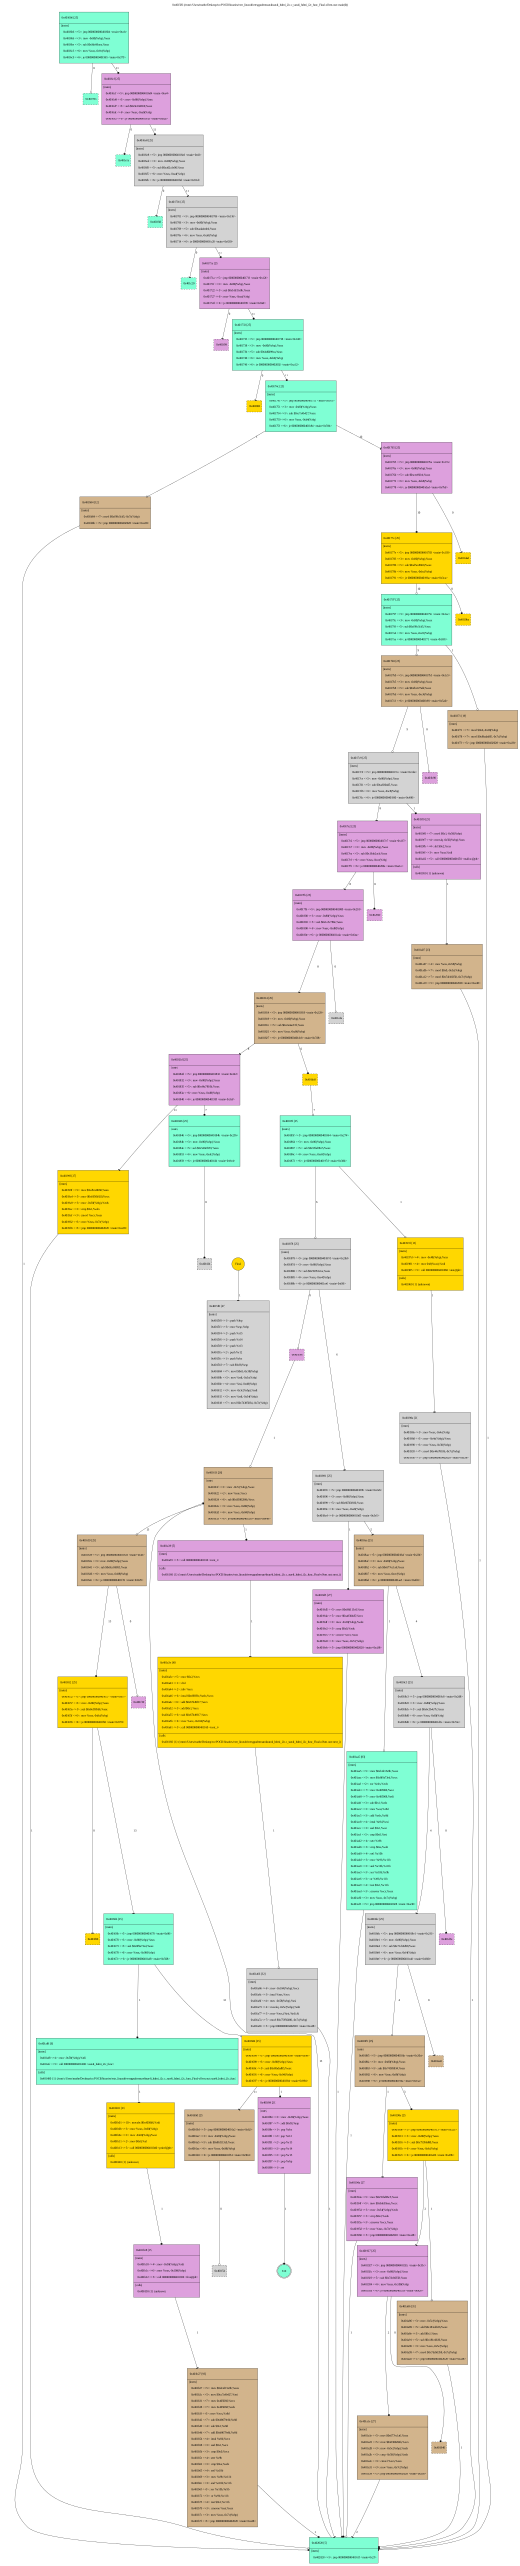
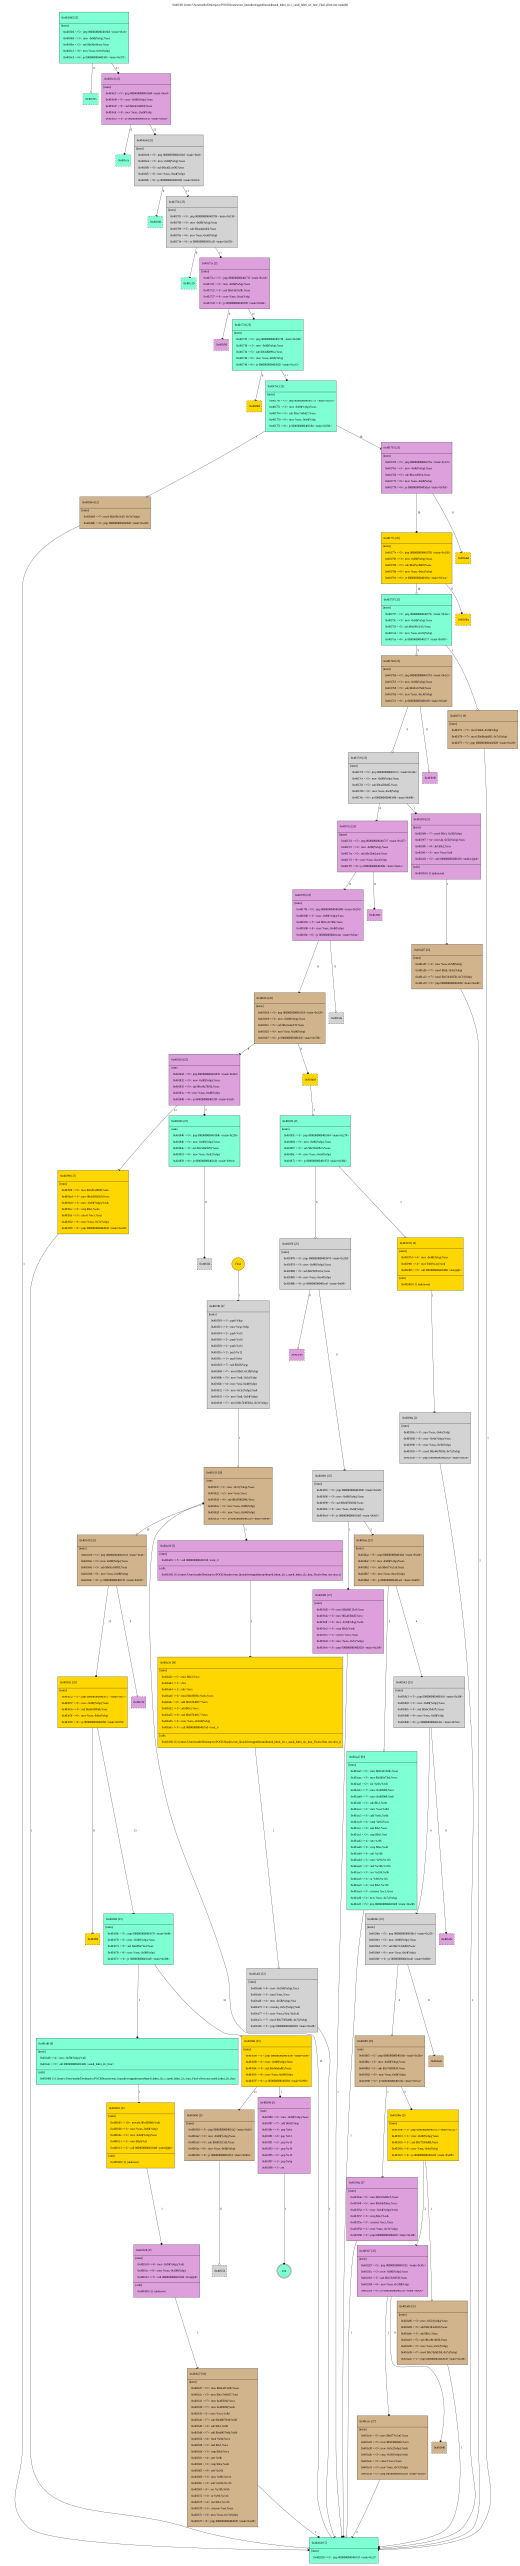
edge "0x401ce6" -> "0x40161f [26]": now "0x4015f0 [47]" -> "0x40161f [26]"
